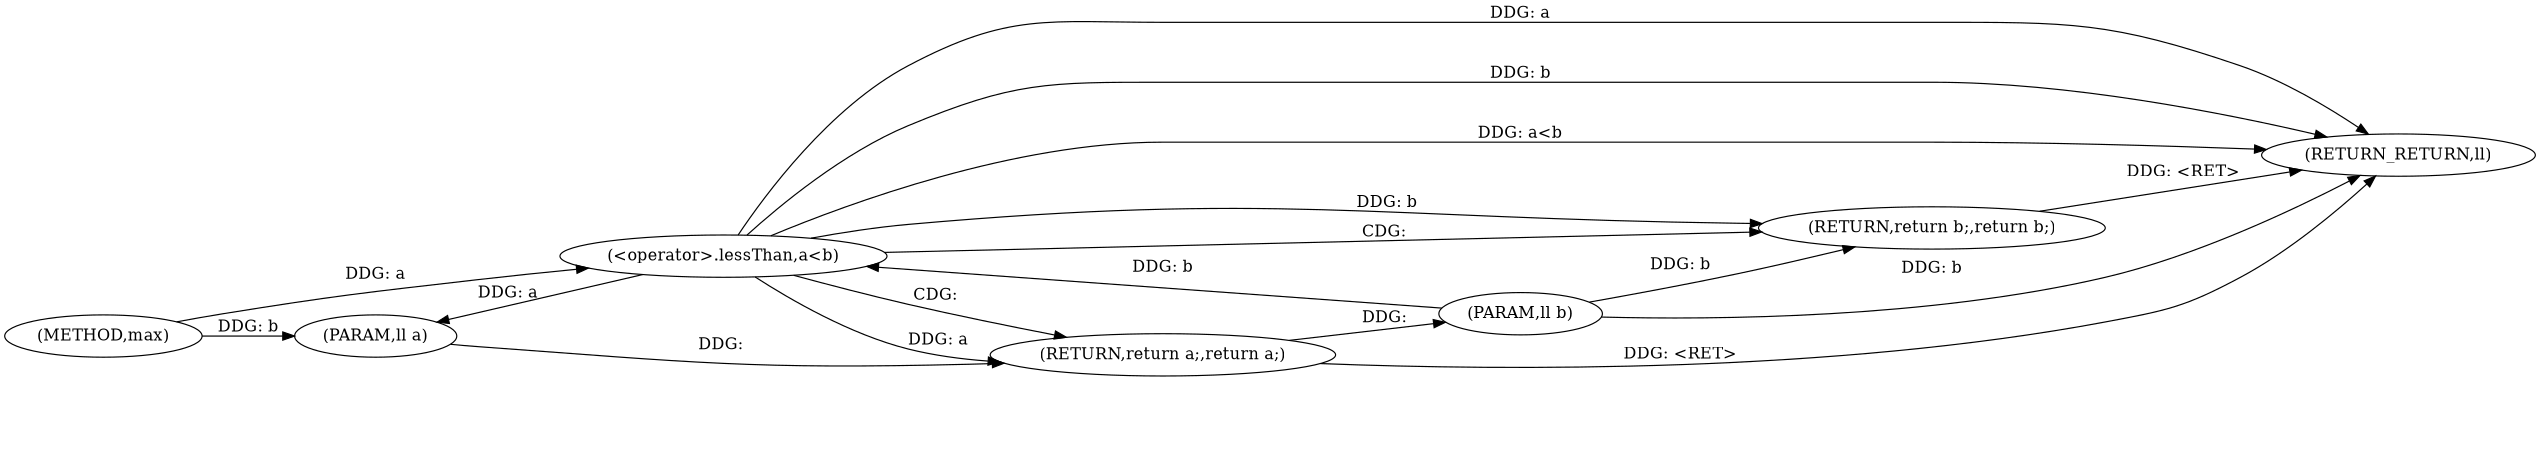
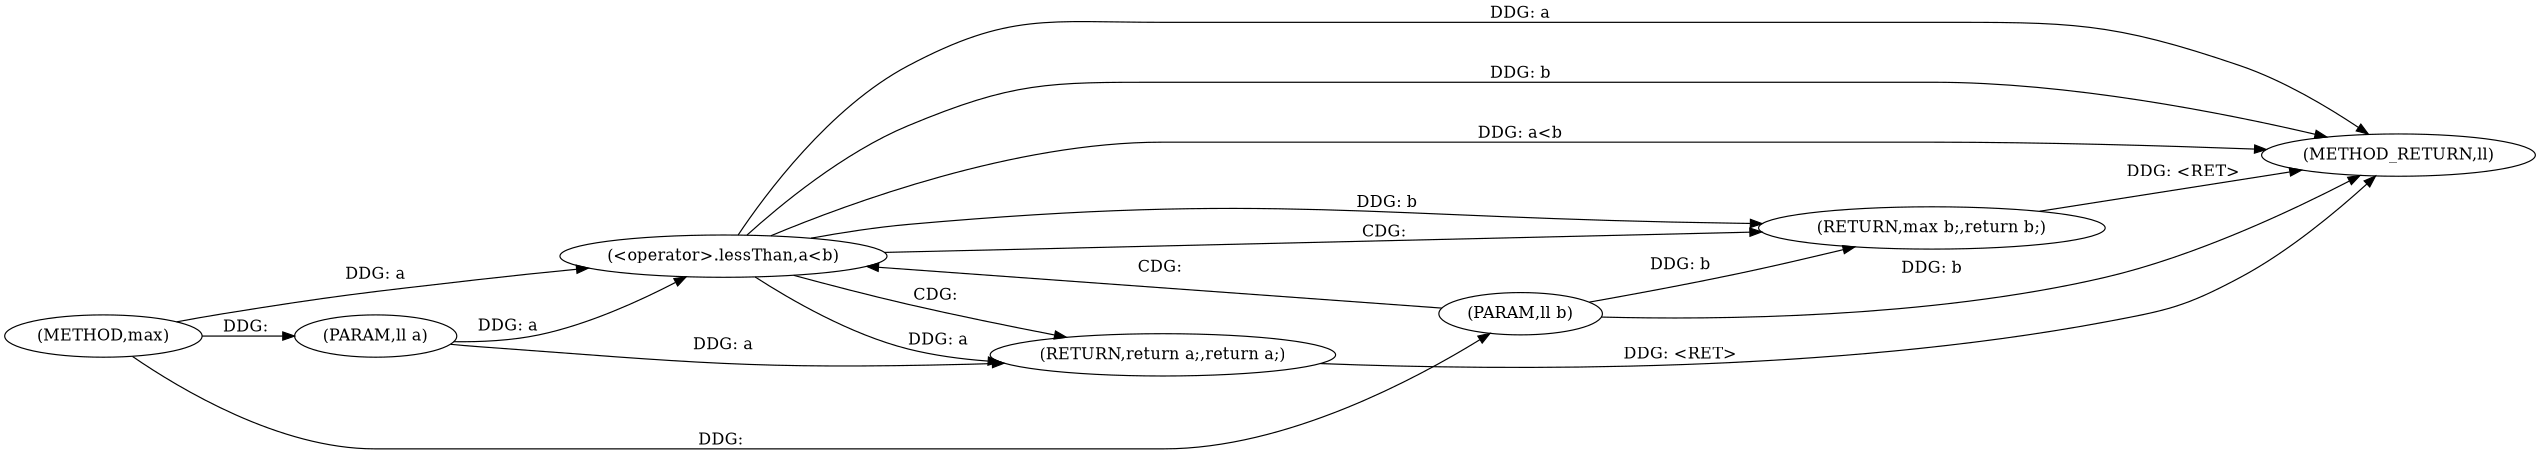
node "(RETURN_RETURN,ll)": label "(RETURN_RETURN,ll)" -> "(METHOD_RETURN,ll)"
node "(RETURN,return b;,return b;)": label "(RETURN,return b;,return b;)" -> "(RETURN,max b;,return b;)"
edge "(PARAM,ll b)" -> "(<operator>.lessThan,a<b)": label "DDG: b" -> "CDG: "
edge "(<operator>.lessThan,a<b)" -> "(PARAM,ll a)": reversed
edge "(METHOD,max)" -> "(PARAM,ll a)": label "DDG: b" -> "DDG: "
edge "(RETURN,return a;,return a;)" -> "(PARAM,ll b)": now "(METHOD,max)" -> "(PARAM,ll b)"
edge "(PARAM,ll a)" -> "(RETURN,return a;,return a;)": label "DDG: " -> "DDG: a"
